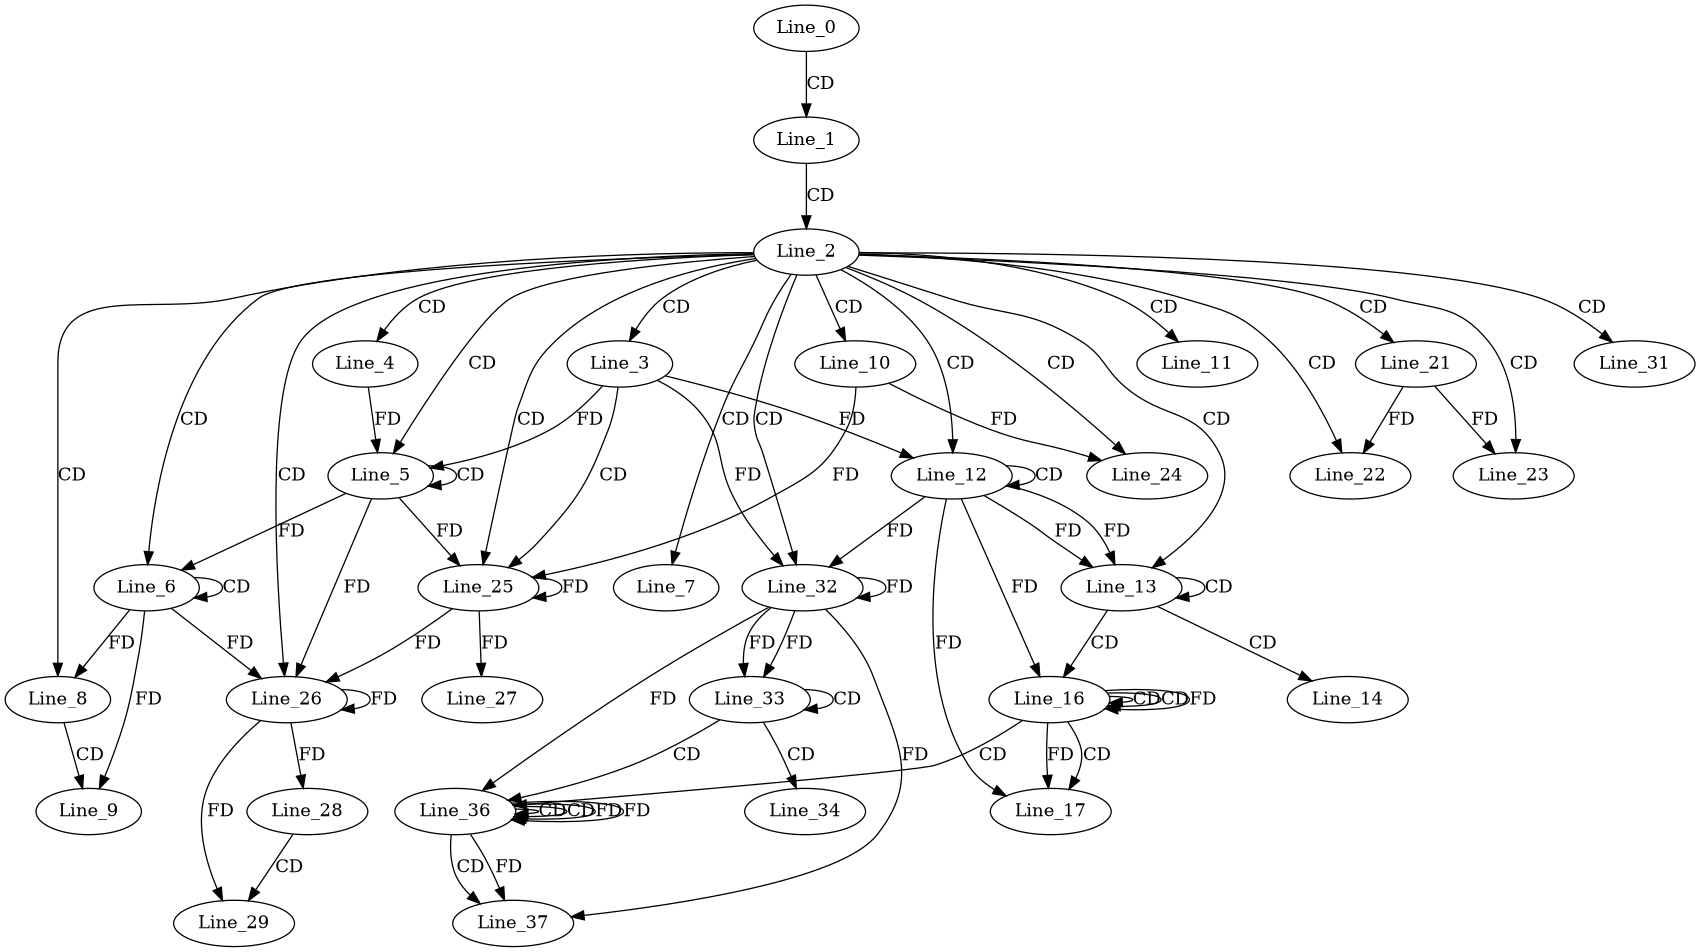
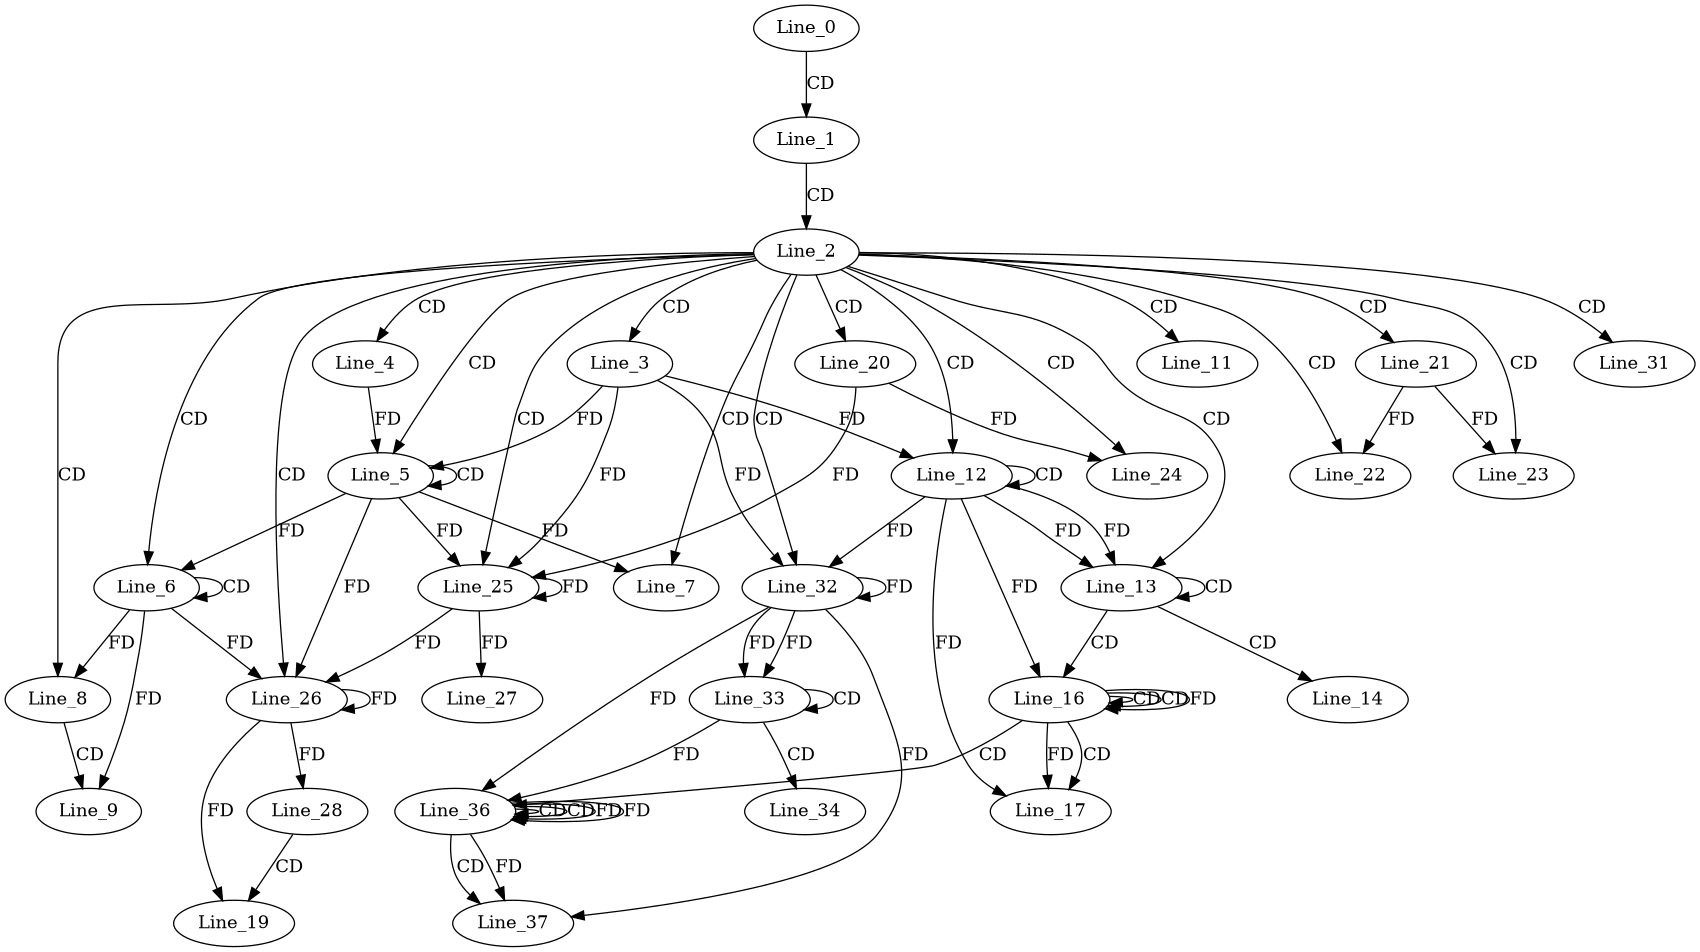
node "Line_10": label "Line_10" -> "Line_20"
edge "Line_3" -> "Line_25": label "CD" -> "FD"
edge "Line_5" -> "Line_7": added, label "FD"
edge "Line_33" -> "Line_36": label "CD" -> "FD"
node "Line_29": label "Line_29" -> "Line_19"
